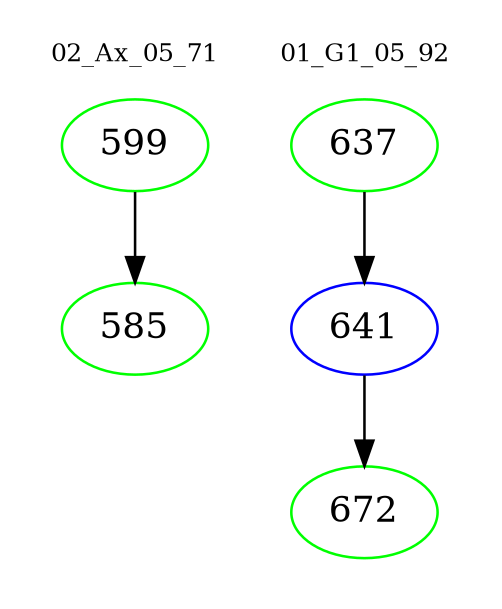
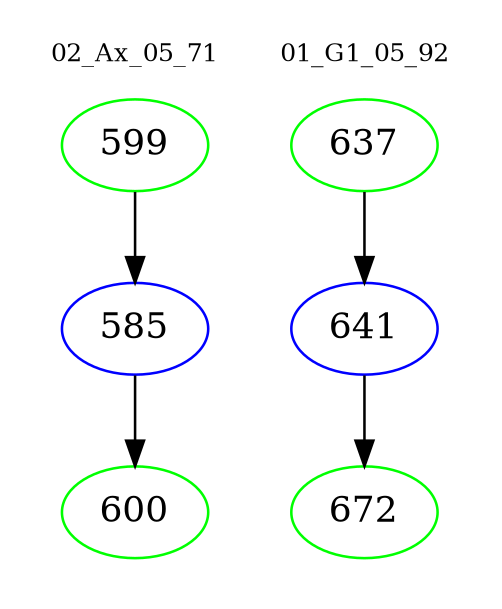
node "585": color green -> blue
node "600": added
